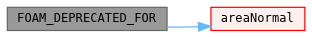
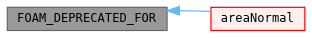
edge "FOAM_DEPRECATED_FOR" -> "areaNormal": reversed
